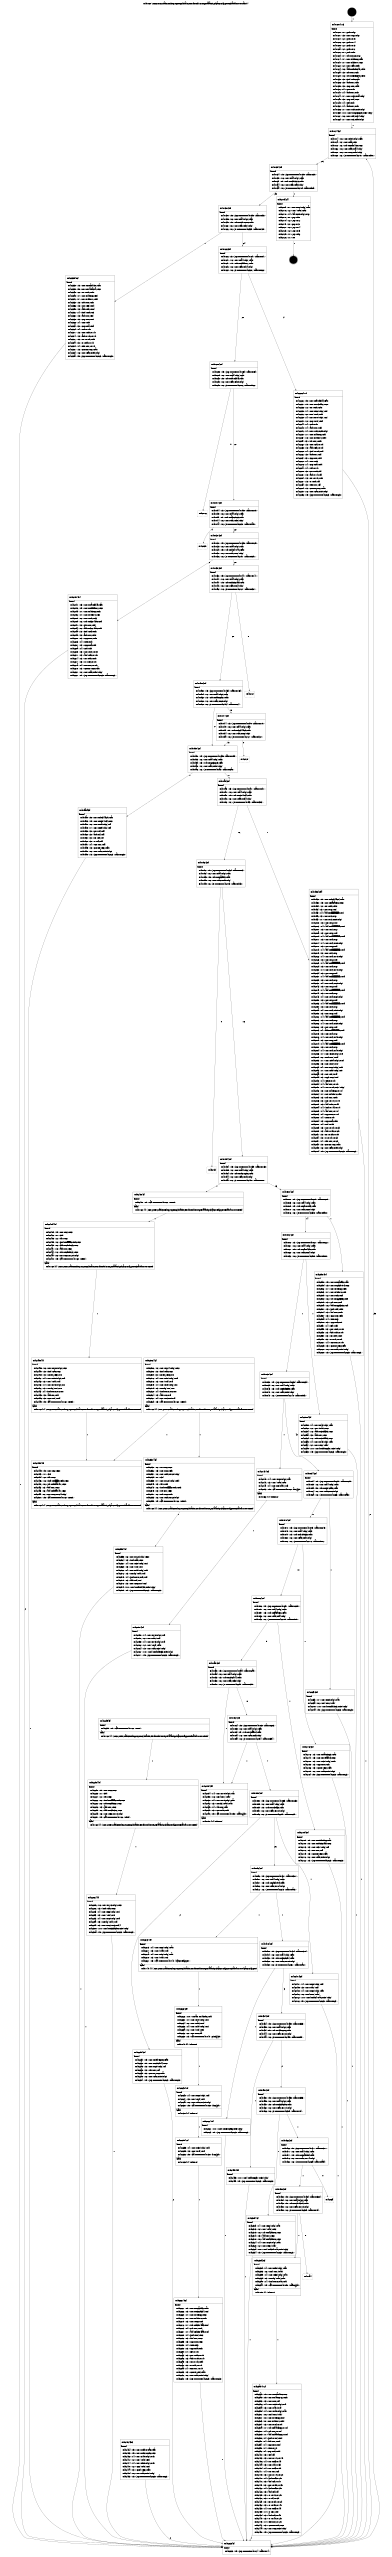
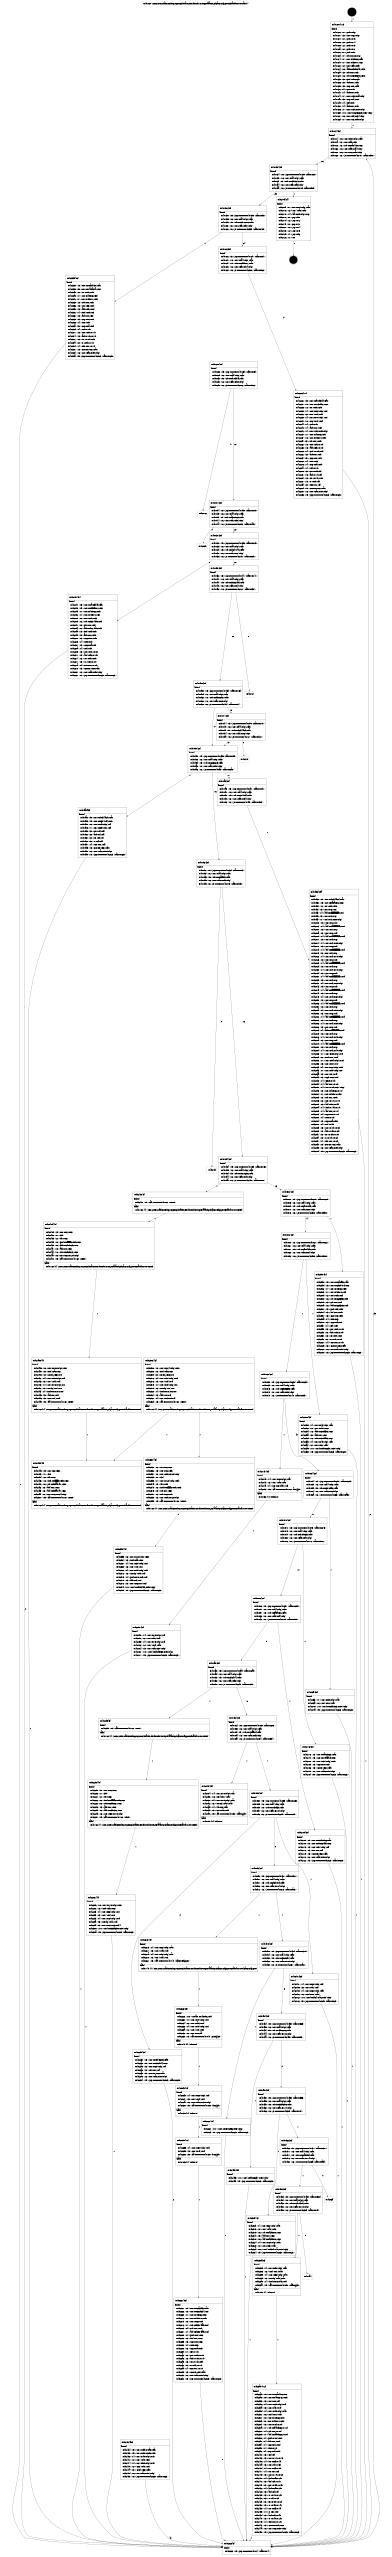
edge "0x401ccc [28]" -> "0x401ce8 [28]": removed, label "22"
edge "0x401dac [28]" -> "0x401dc8 [28]": now "0x401d90 [28]" -> "0x401dc8 [28]"
edge "0x401ea8 [28]" -> "0x402194 [29]": now "0x401ea8 [28]" -> "0x4022b9 [5]"
edge "0x401ee0 [28]" -> "0x401efc [28]": label " 26" -> " 5"
edge "0x402464 [36]" -> "0x402823 [5]": label " 2" -> " 42"
